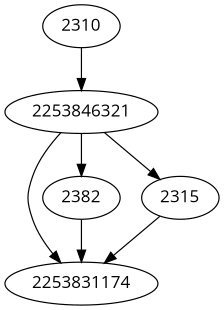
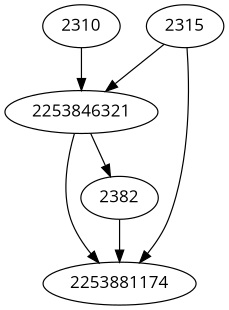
edge "2253846321" -> "2315": reversed
node "2253831174": label "2253831174" -> "2253881174"
